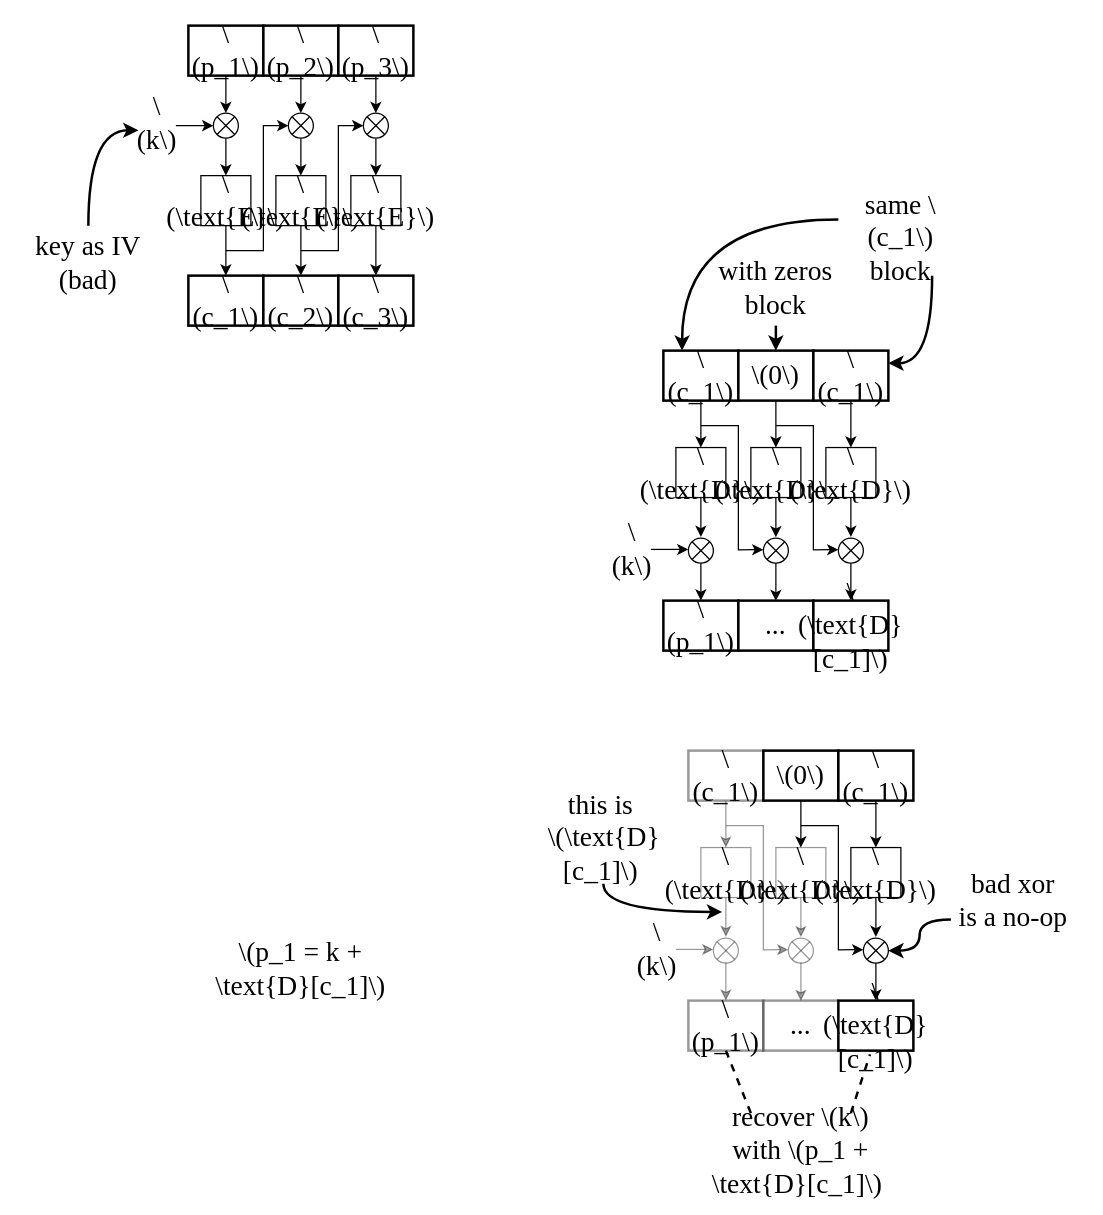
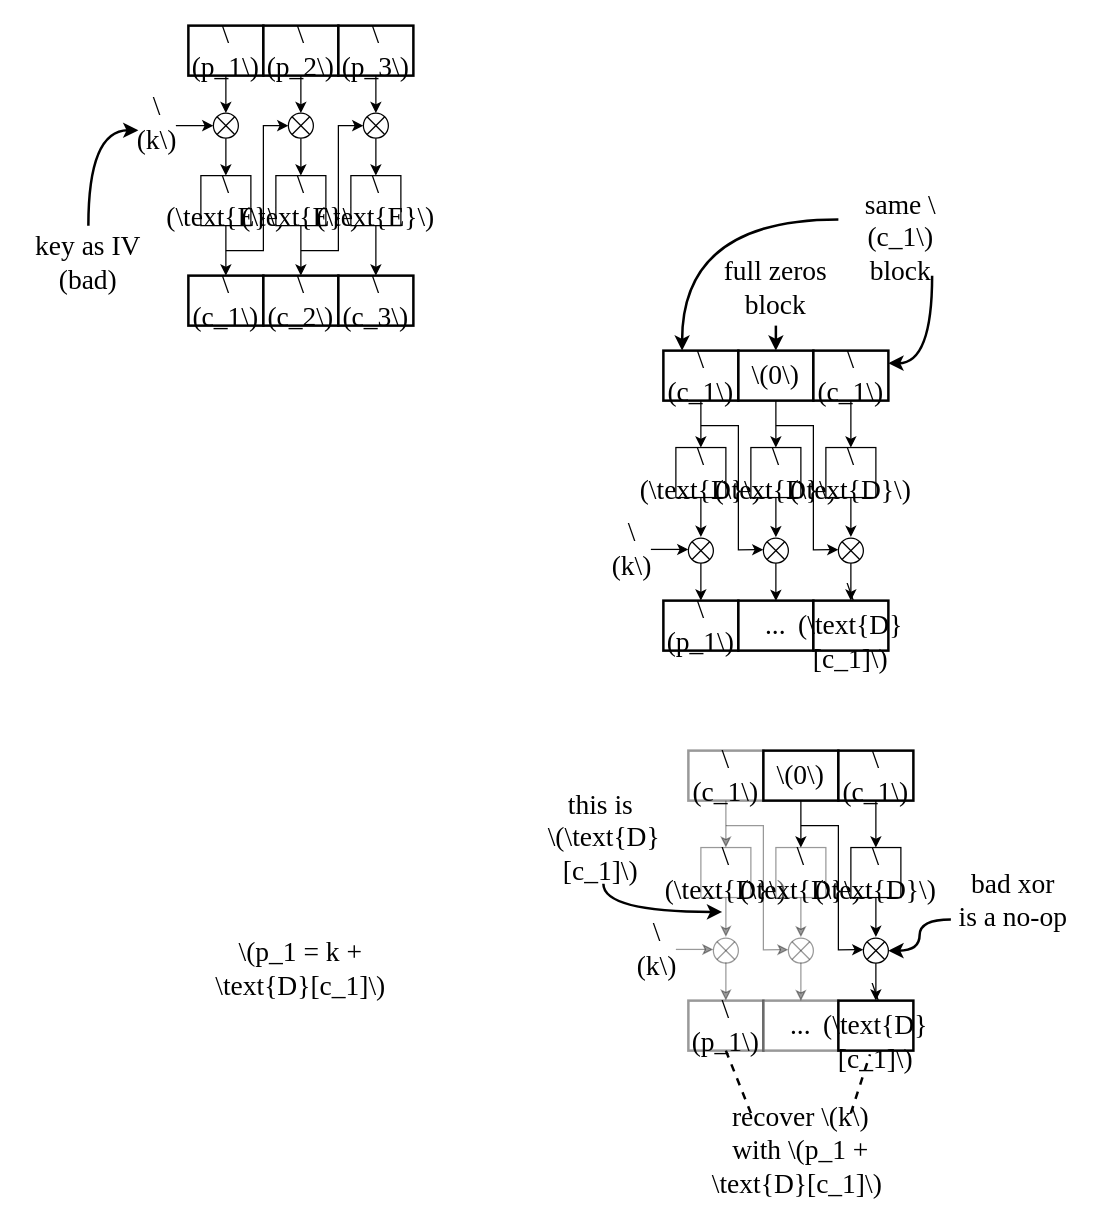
node "with zeros block": label "with zeros block" -> "full zeros block"
